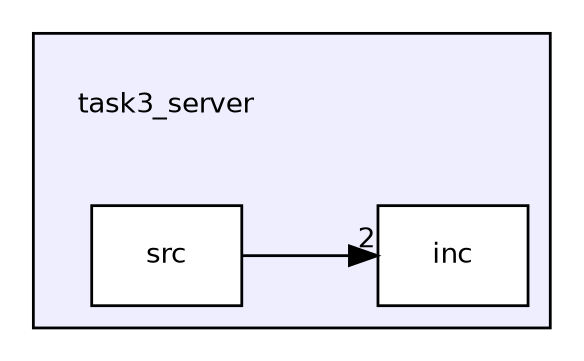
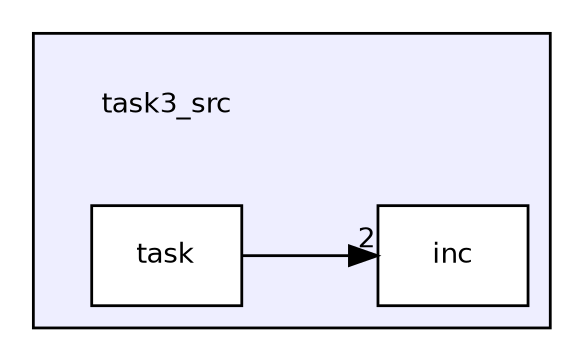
node "task3_server": label "task3_server" -> "task3_src"
node "src": label "src" -> "task"
